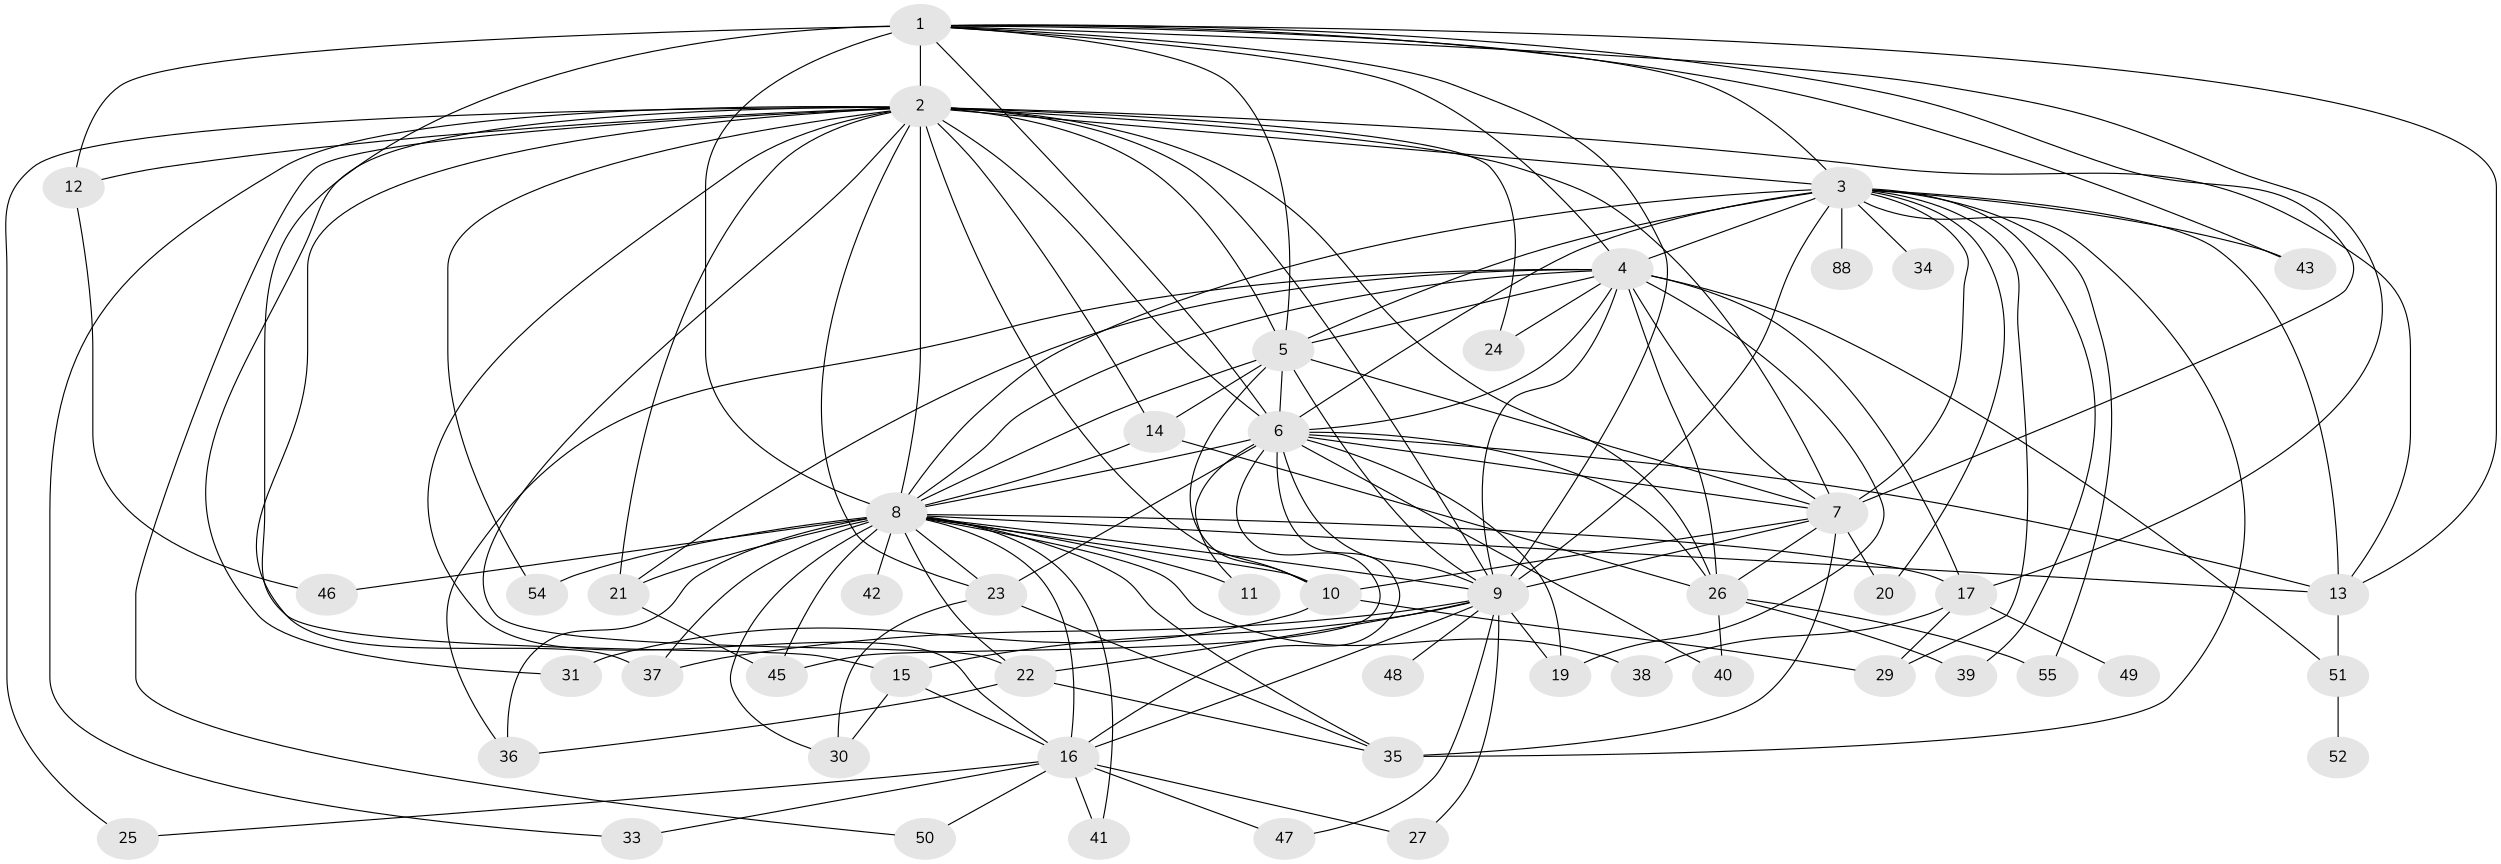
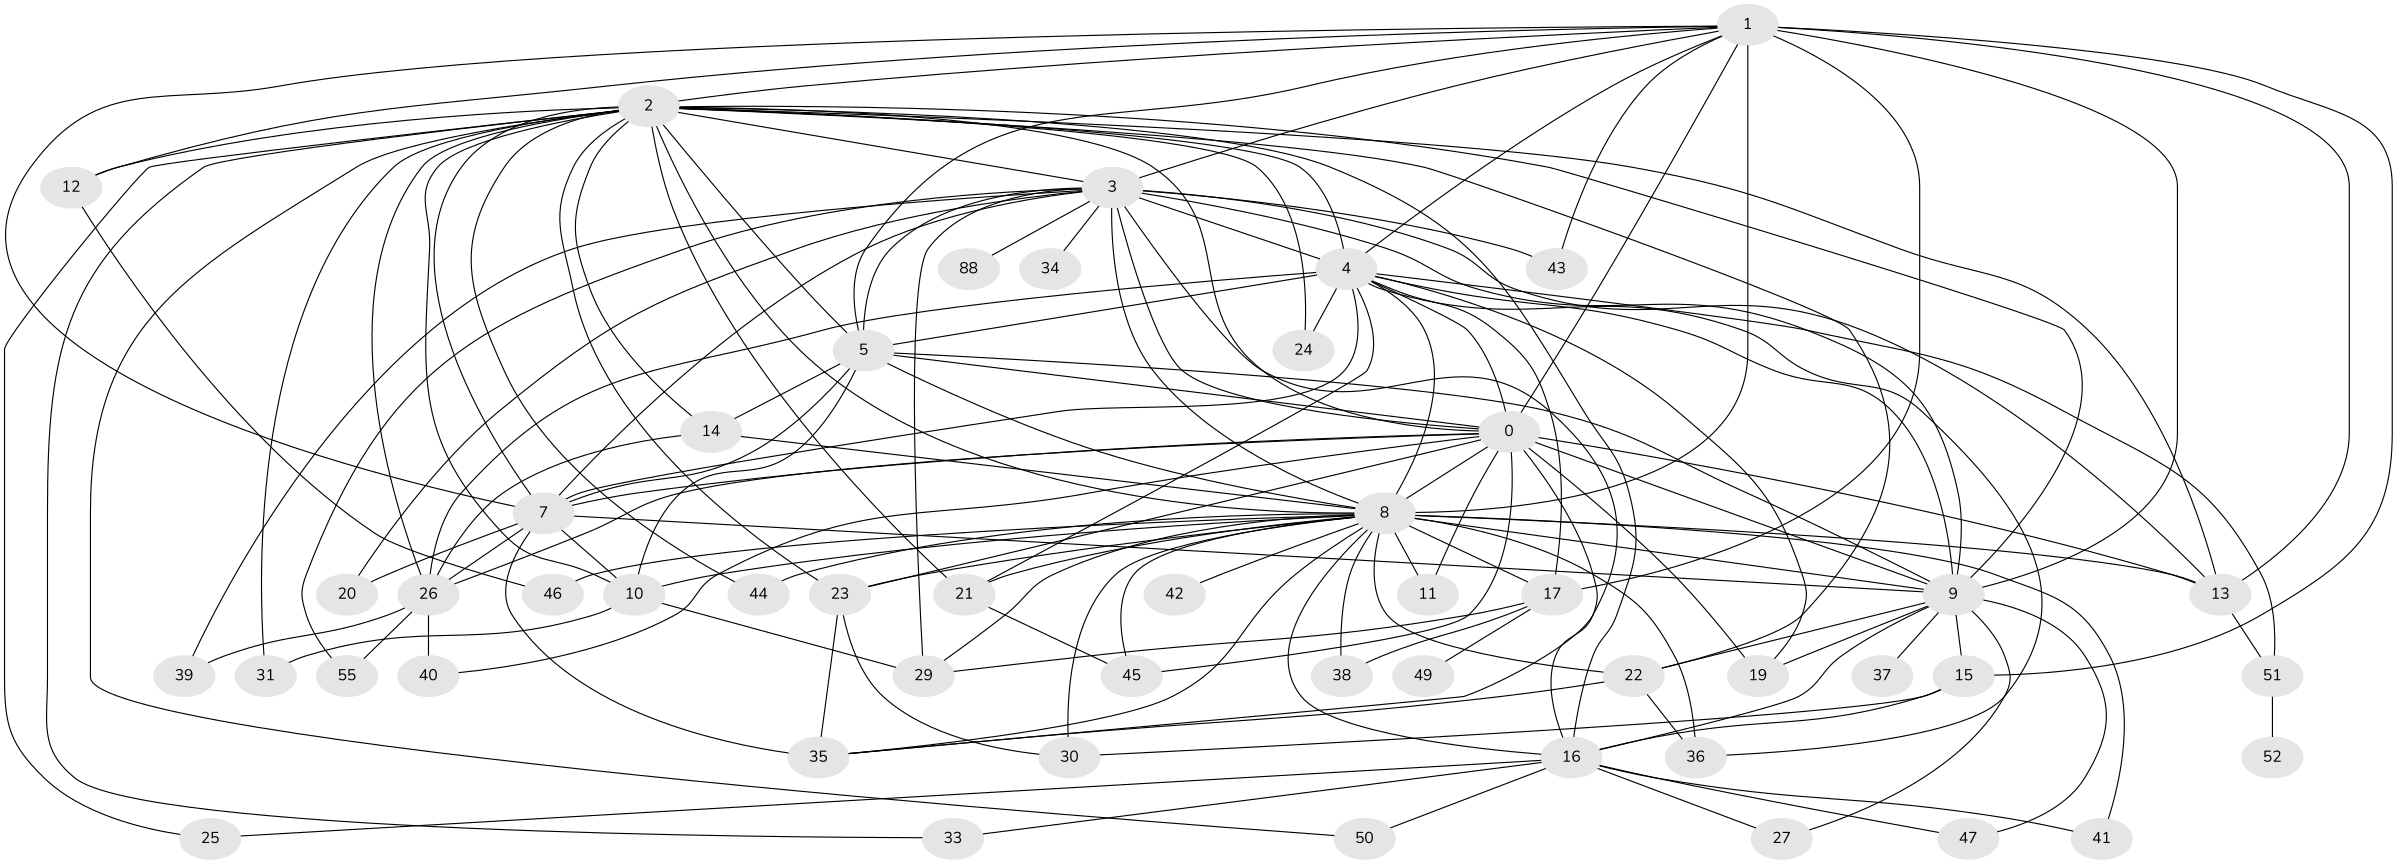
edge "2" -- "37": now "2" -- "4"
node "6": label "6" -> "0"
edge "8" -- "37": now "8" -- "29"
node "54": label "54" -> "44"
node "48": removed
